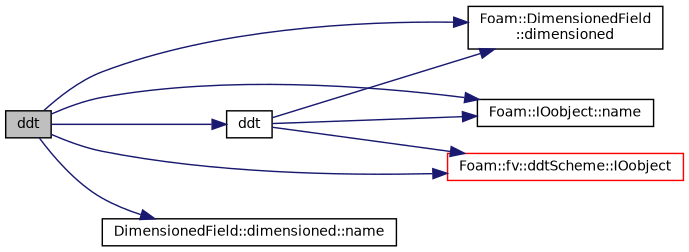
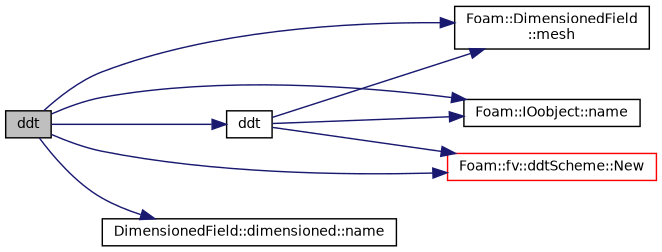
node "Foam::DimensionedField ::dimensioned": label "Foam::DimensionedField ::dimensioned" -> "Foam::DimensionedField ::mesh"
node "Foam::fv::ddtScheme::IOobject": label "Foam::fv::ddtScheme::IOobject" -> "Foam::fv::ddtScheme::New"
